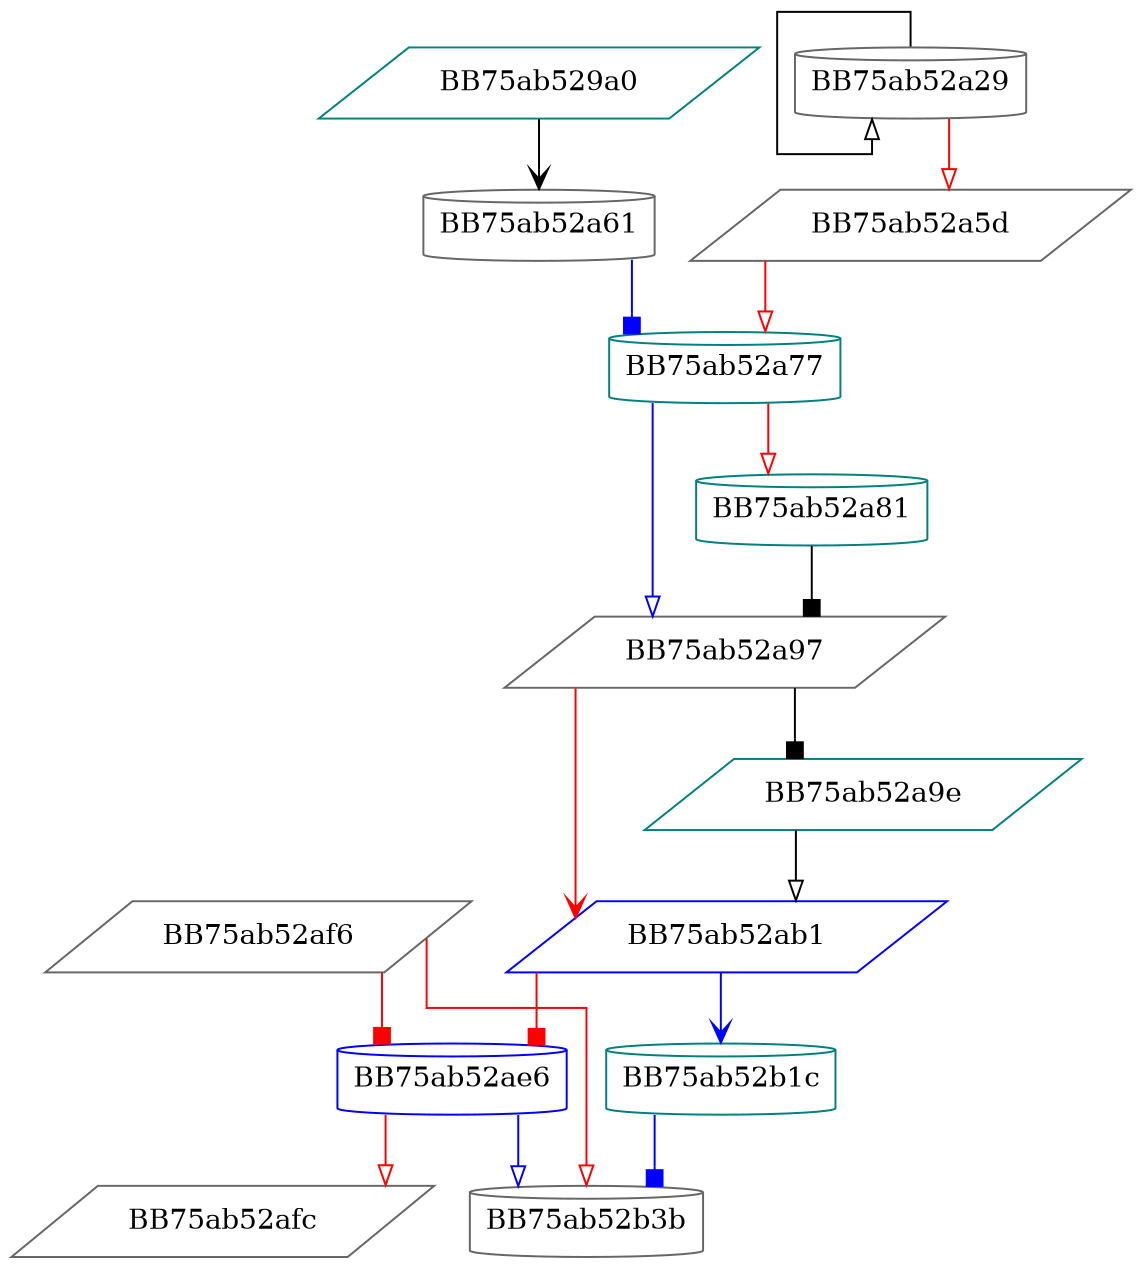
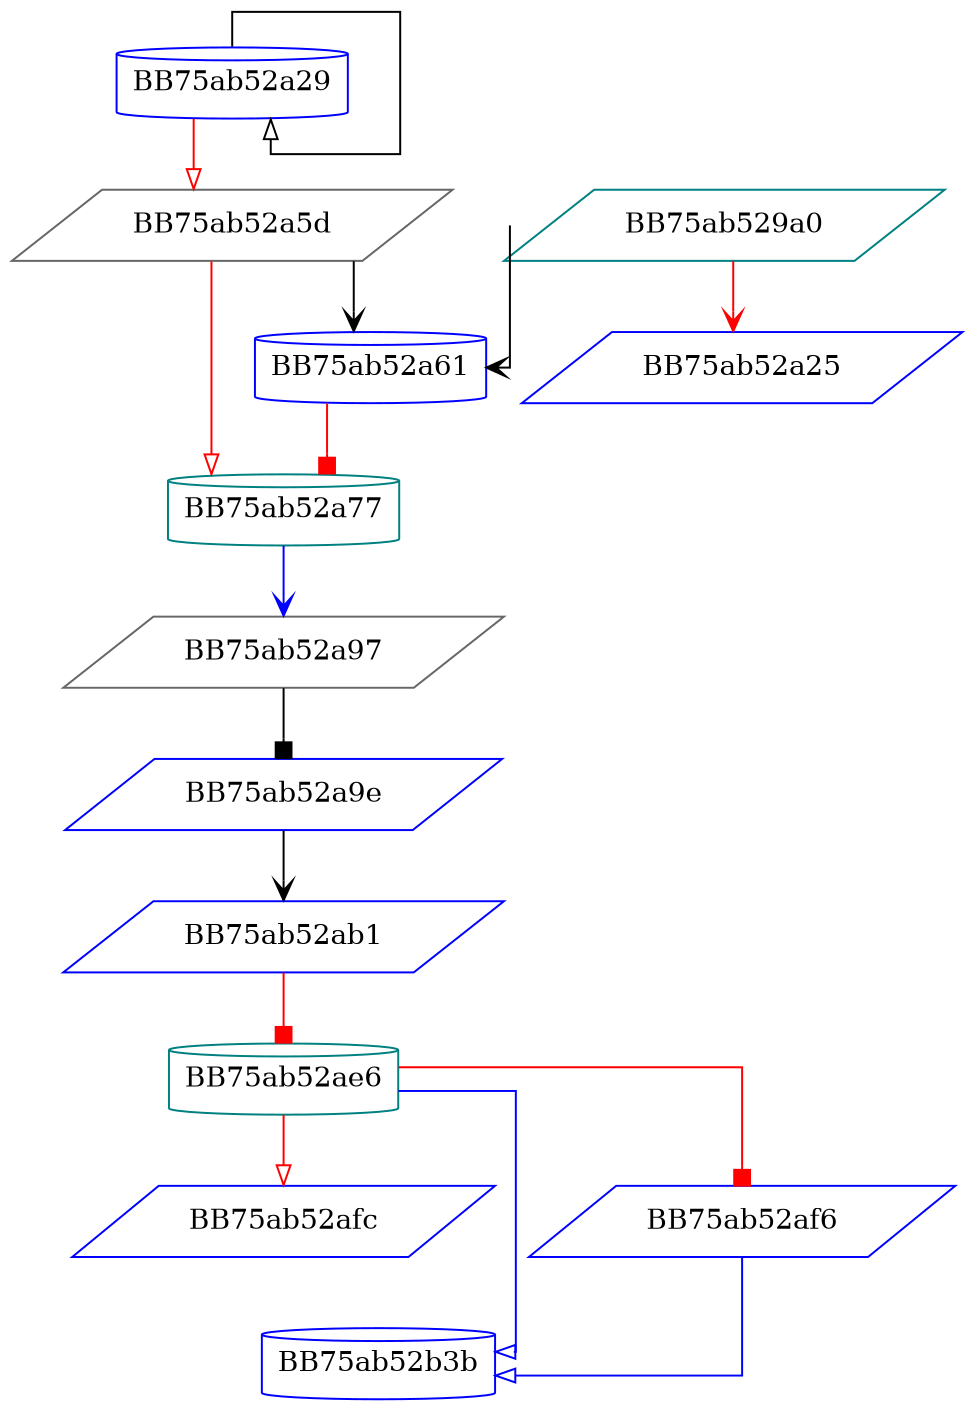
node "BB75ab52a29": color gray40 -> blue
node "BB75ab52a61": color gray40 -> blue
edge "BB75ab52a5d" -> "BB75ab52a61": added
edge "BB75ab52a61" -> "BB75ab52a77": color blue -> red
node "BB75ab52a25": added
edge "BB75ab52a77" -> "BB75ab52a97": arrowhead onormal -> vee
node "BB75ab52a81": removed
edge "BB75ab52a97" -> "BB75ab52ab1": removed
node "BB75ab52a9e": color teal -> blue
edge "BB75ab52a9e" -> "BB75ab52ab1": arrowhead onormal -> vee
node "BB75ab52af6": color gray40 -> blue
edge "BB75ab52af6" -> "BB75ab52ae6": reversed
edge "BB75ab52af6" -> "BB75ab52b3b": color red -> blue
node "BB75ab52ae6": color blue -> teal
node "BB75ab52b1c": removed
node "BB75ab52afc": color gray40 -> blue
node "BB75ab52b3b": color gray40 -> blue
